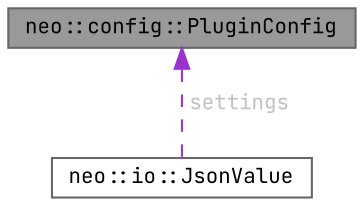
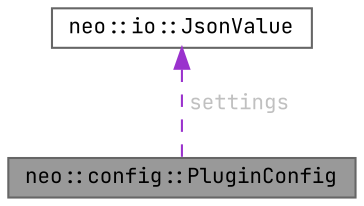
edge "neo::io::JsonValue" -> "neo::config::PluginConfig": reversed
